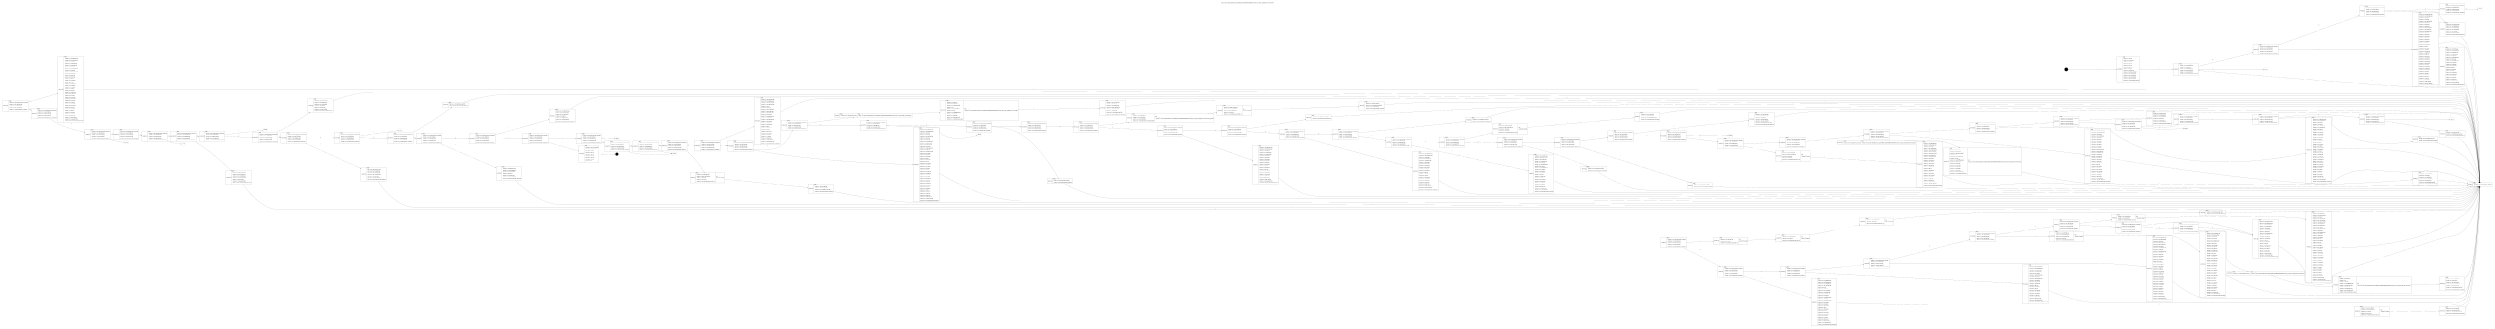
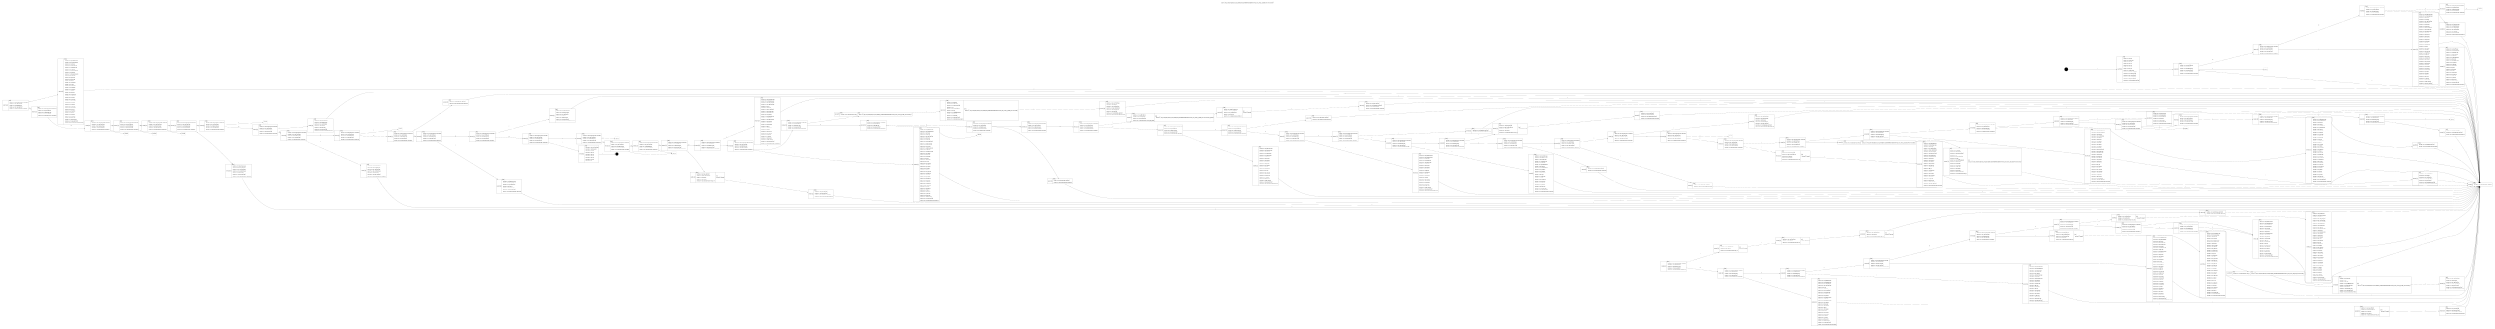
node "0x402b0c": added
